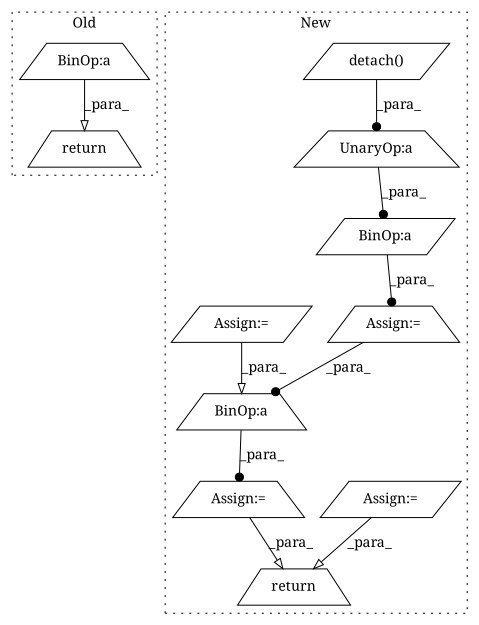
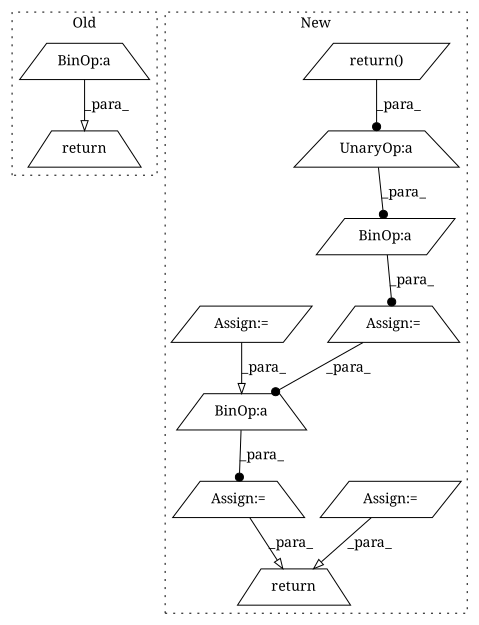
node "detach()": label "detach()" -> "return()"
